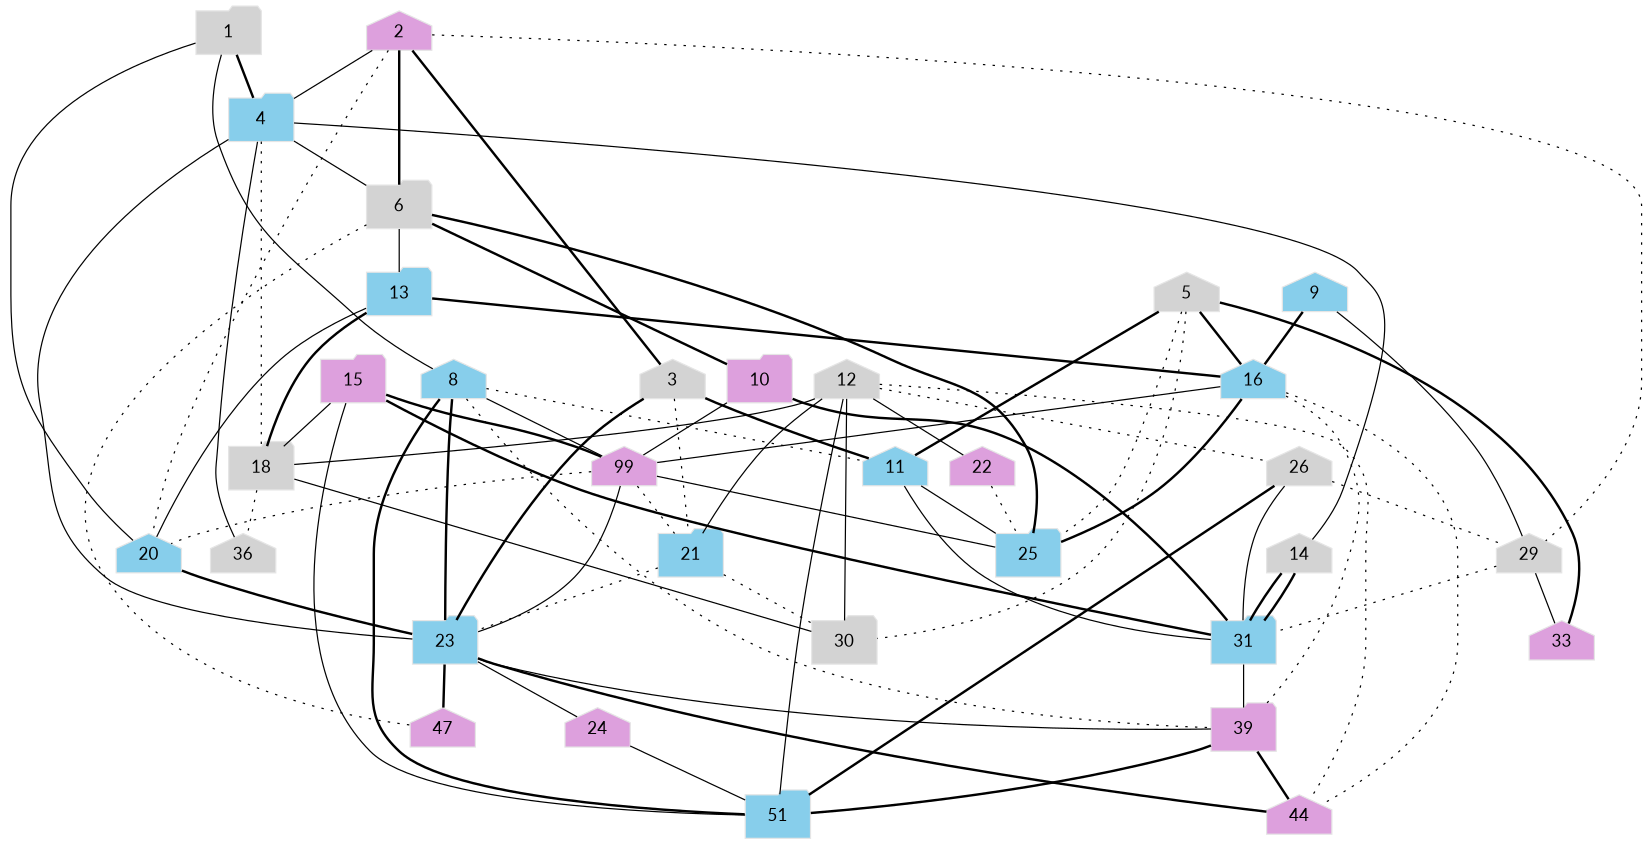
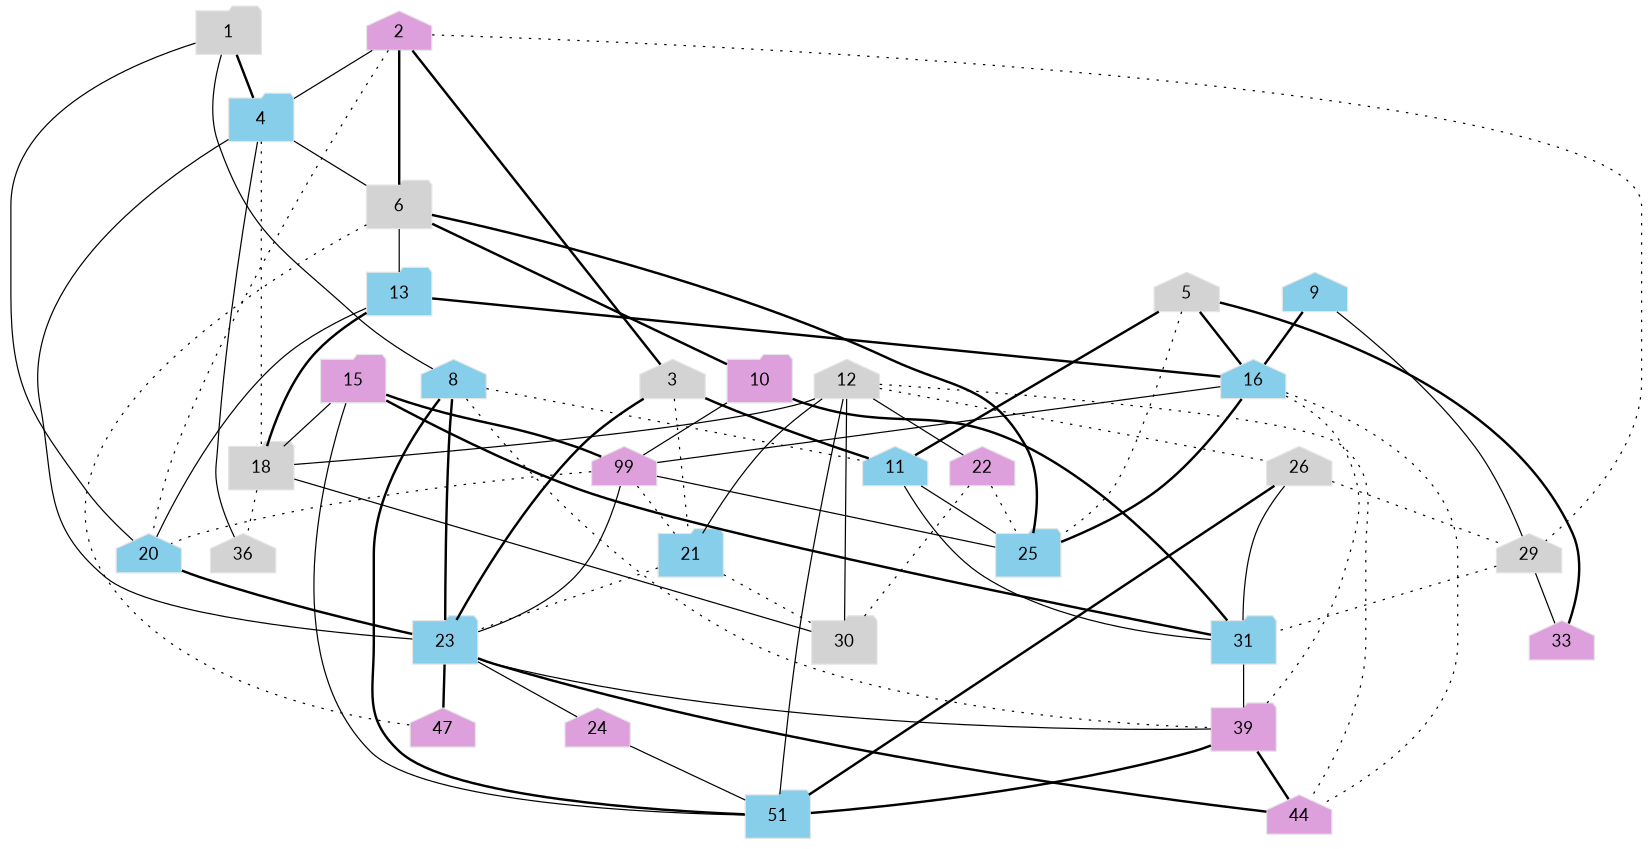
edge "8" -- "99": removed
edge "5" -- "30": now "22" -- "30"
node "14": removed
